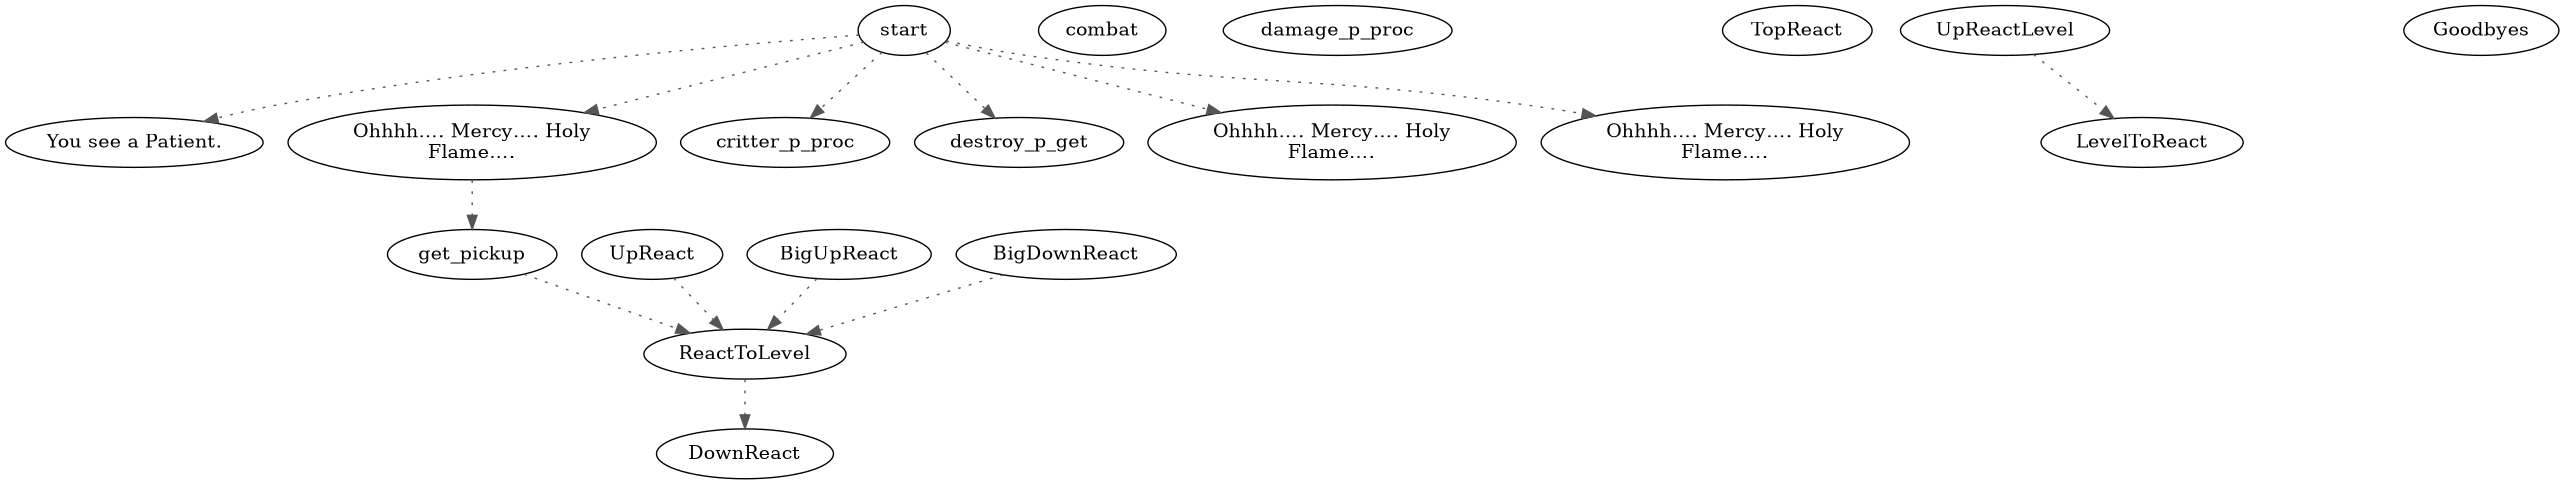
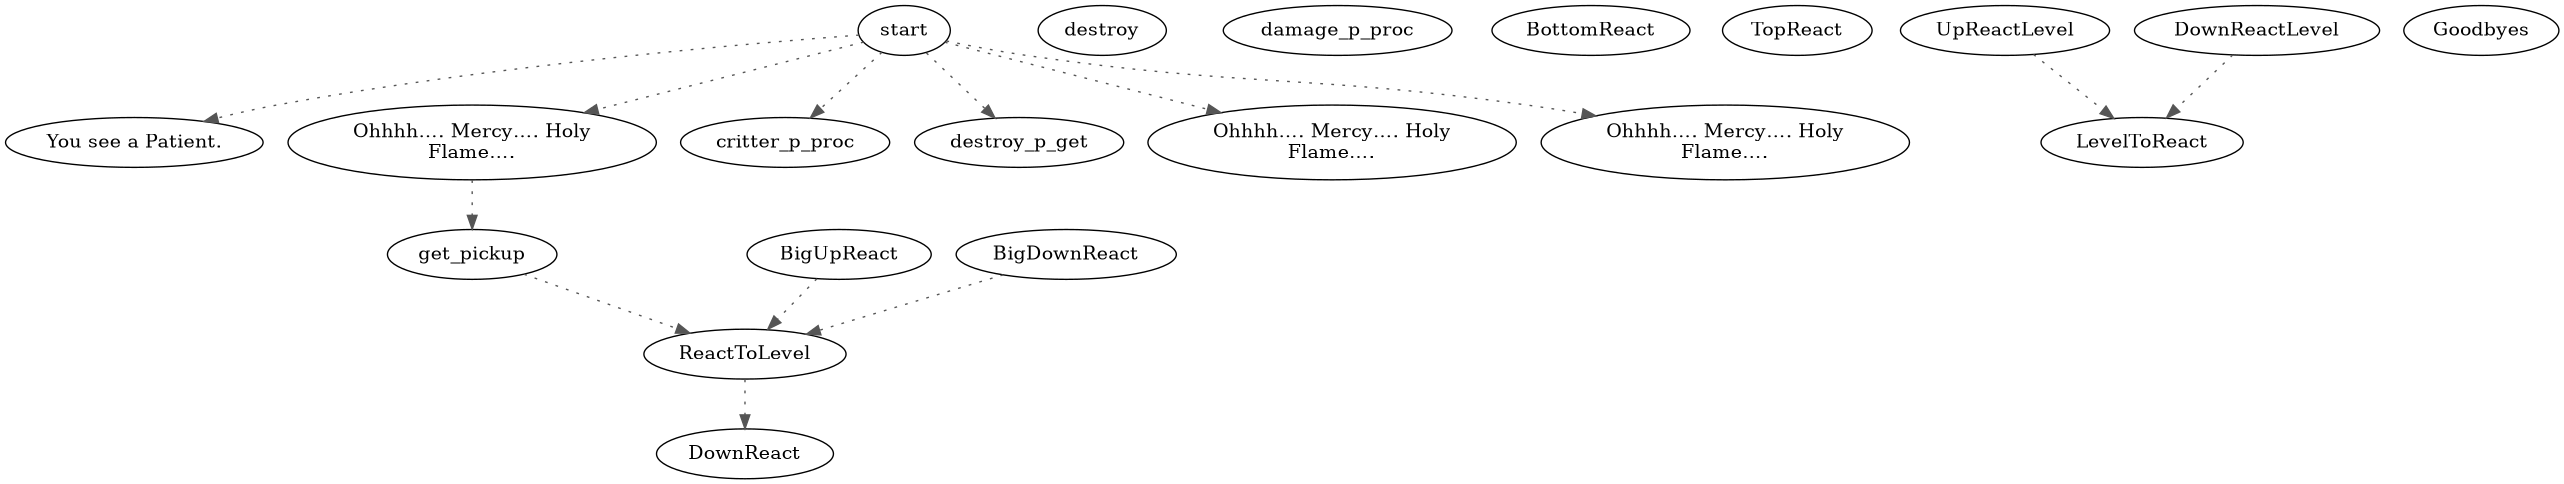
node "combat": label "combat" -> "destroy"
node "BottomReact": added
node "DownReactLevel": added
node "UpReact": removed
